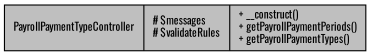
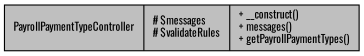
node "PayrollPaymentTypeController": text "+ getPayrollPaymentPeriods()" -> "+ messages()"
